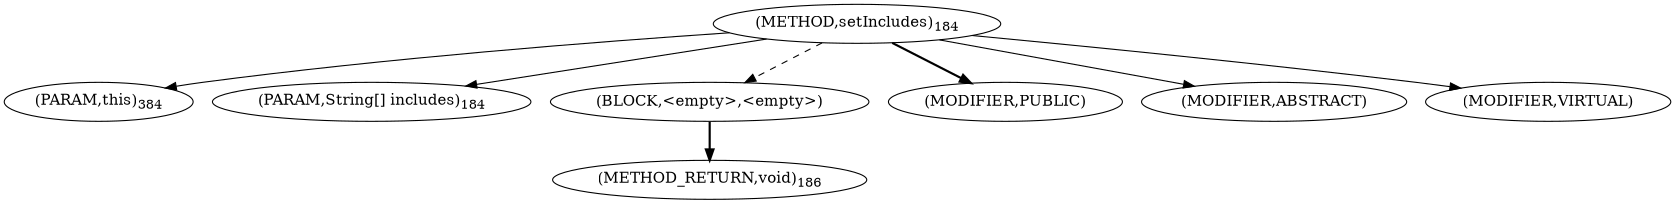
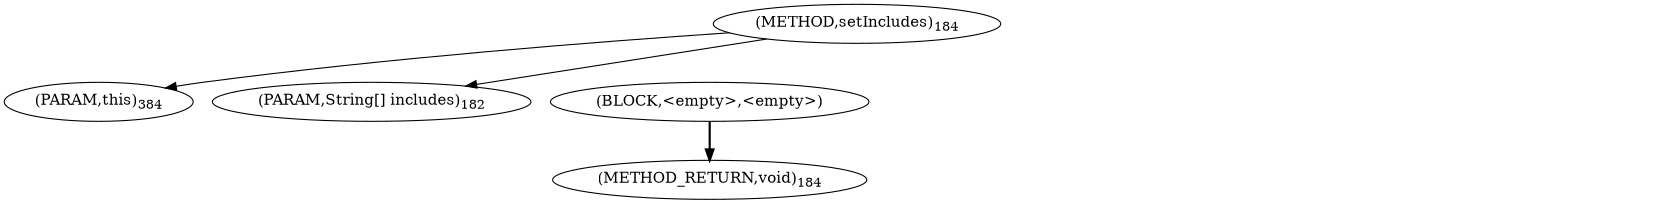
edge "(METHOD,setIncludes)" -> "(BLOCK,<empty>,<empty>)": removed
node "(PARAM,String[] includes)": text "184" -> "182"
node "(MODIFIER,PUBLIC)": removed
node "(MODIFIER,ABSTRACT)": removed
node "(MODIFIER,VIRTUAL)": removed
node "(METHOD_RETURN,void)": text "186" -> "184"
